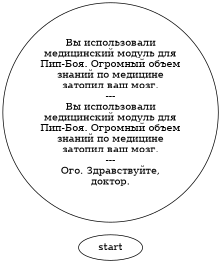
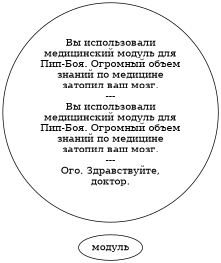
node "start": label "start" -> "модуль"
